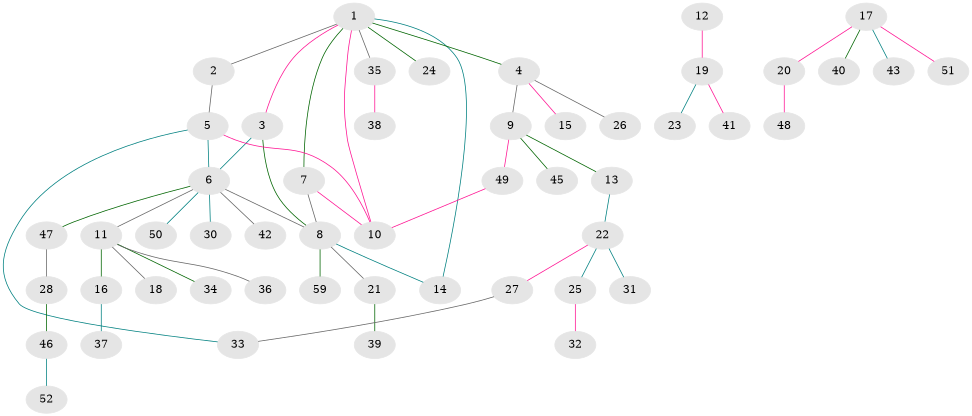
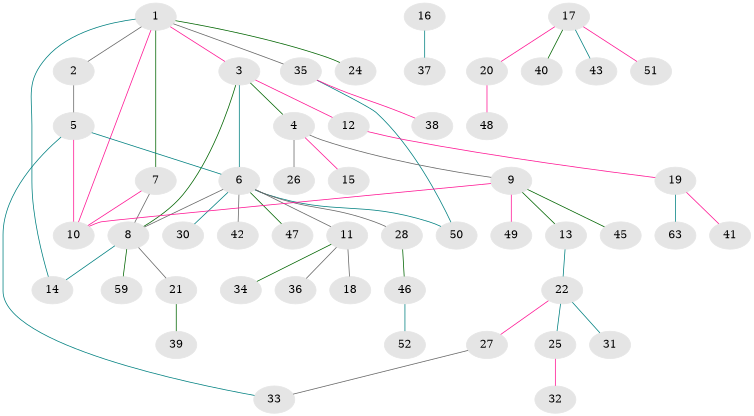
edge "1" -- "4": now "3" -- "4"
edge "3" -- "12": added
node "23": label "23" -> "63"
edge "35" -- "50": added
edge "49" -- "10": now "9" -- "10"
edge "47" -- "28": now "6" -- "28"
edge "11" -- "16": removed
